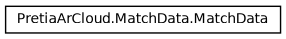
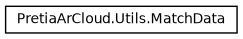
node "PretiaArCloud.MatchData.MatchData": label "PretiaArCloud.MatchData.MatchData" -> "PretiaArCloud.Utils.MatchData"
